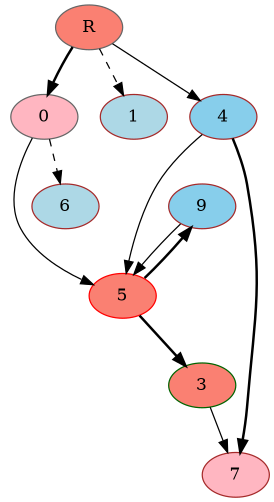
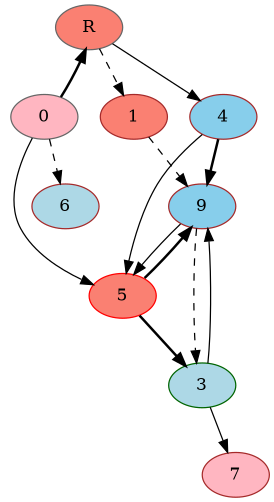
edge "R" -> "0": reversed
node "1": fillcolor lightblue -> salmon
edge "1" -> "9": added
edge "4" -> "7": now "4" -> "9"
edge "9" -> "3": added
edge "3" -> "9": added
node "3": fillcolor salmon -> lightblue
